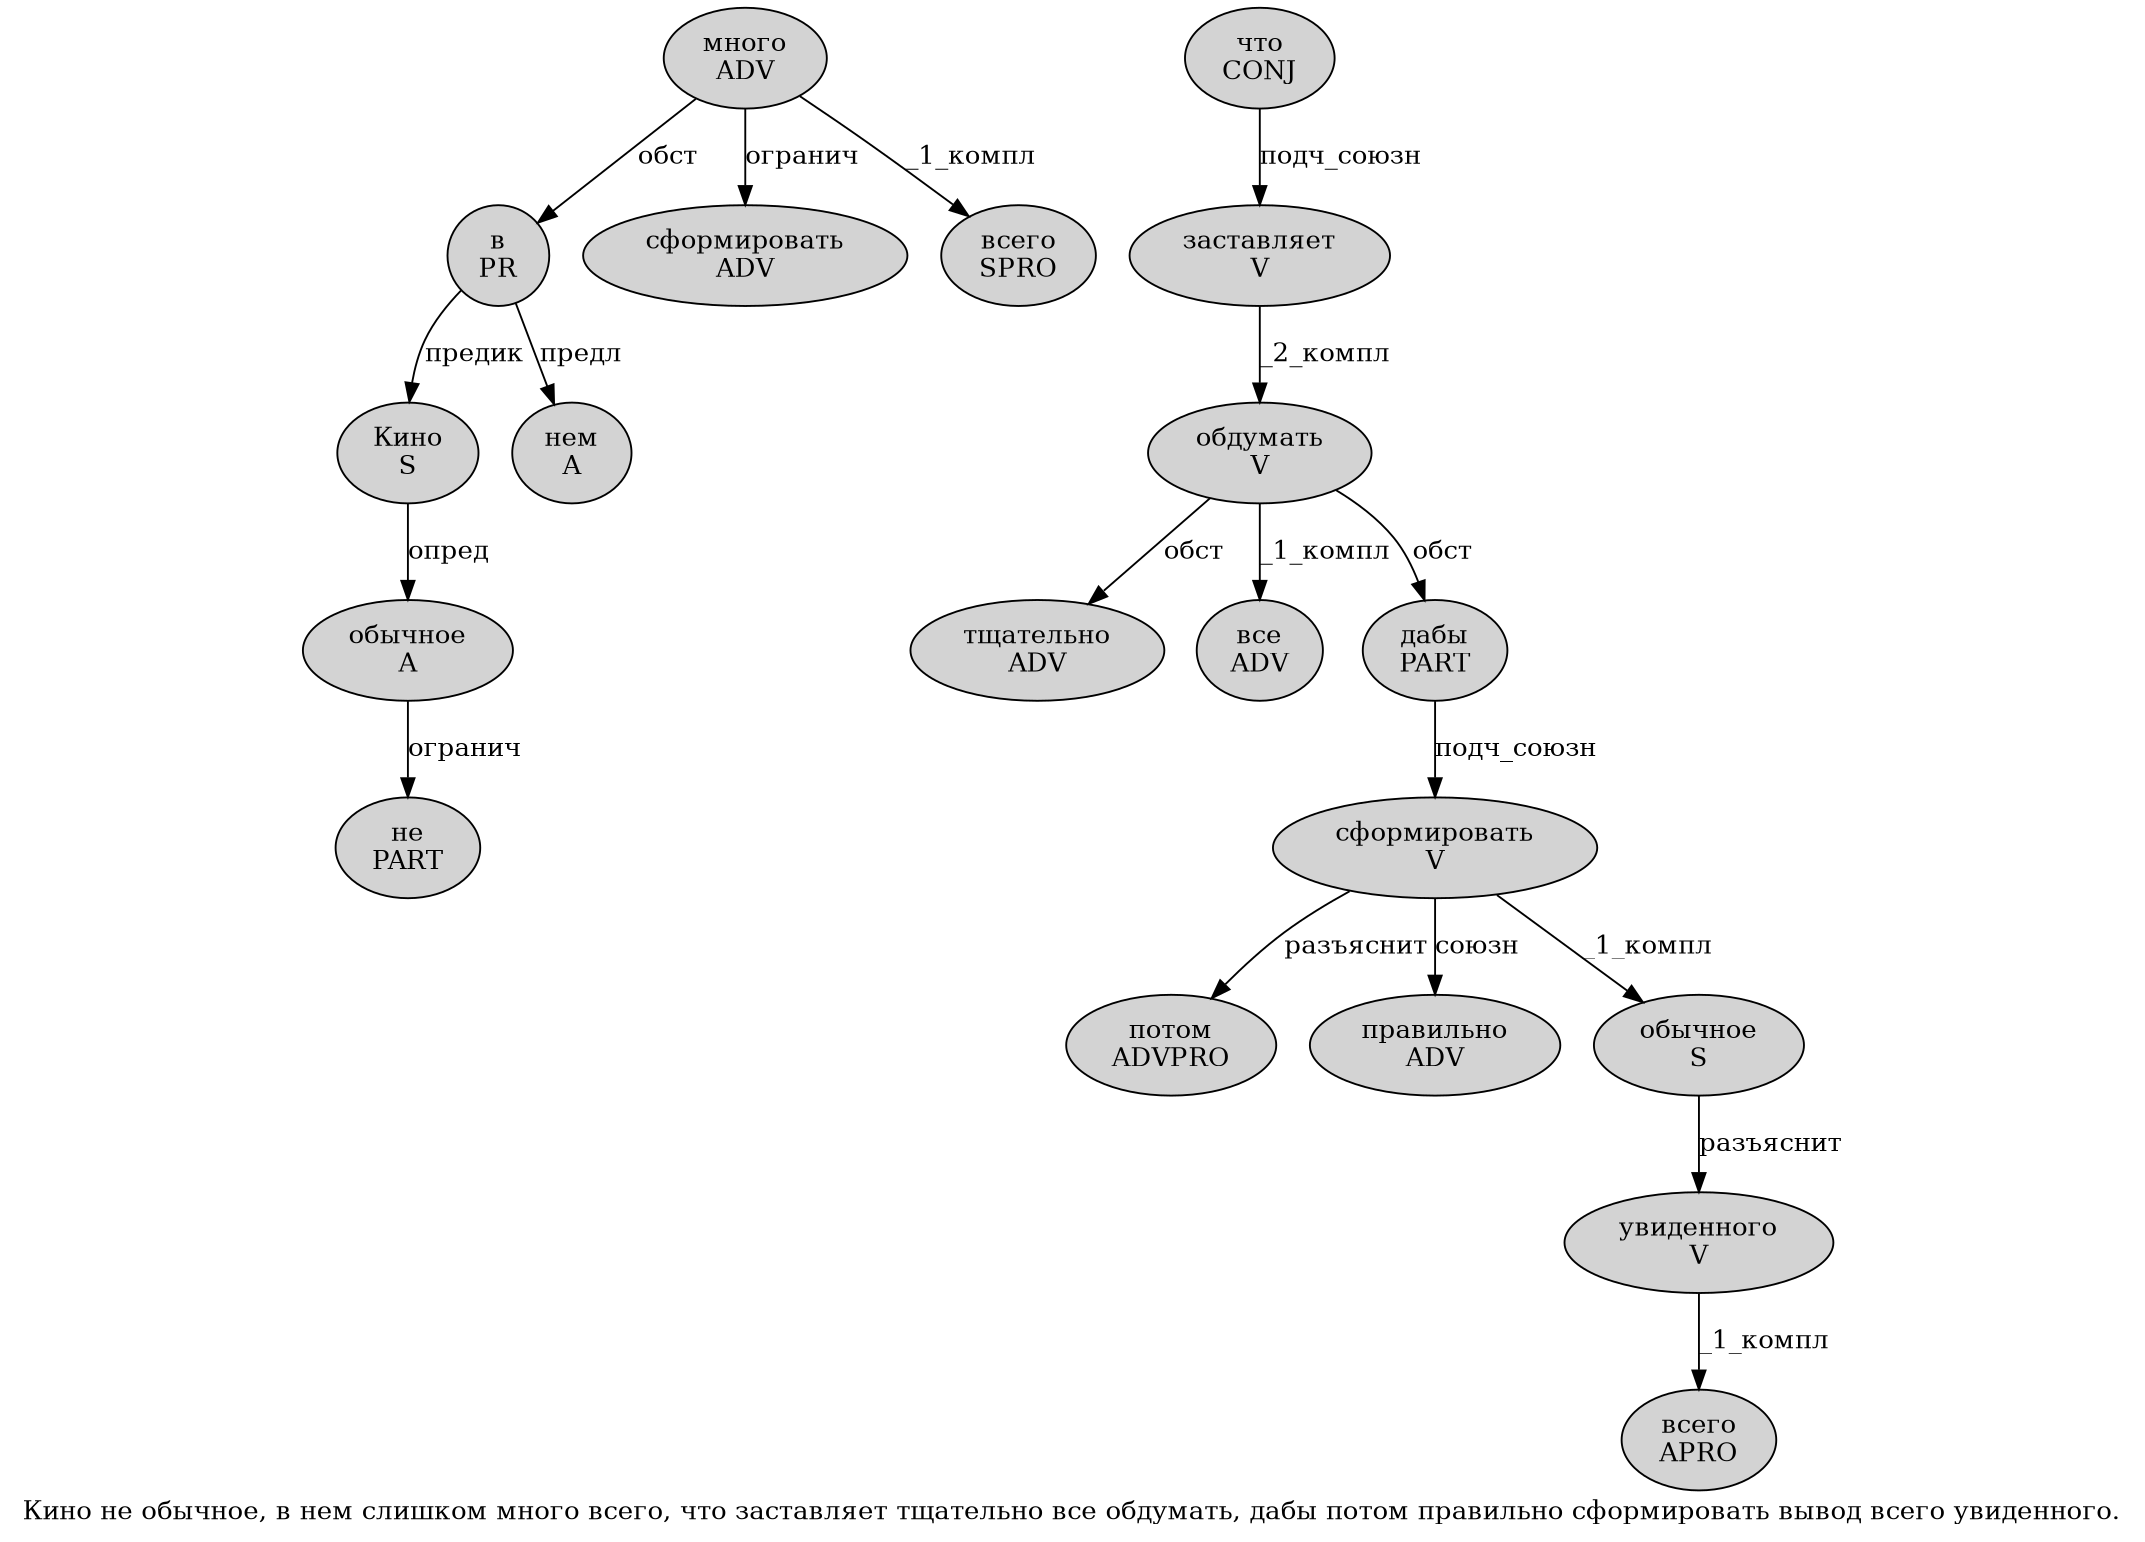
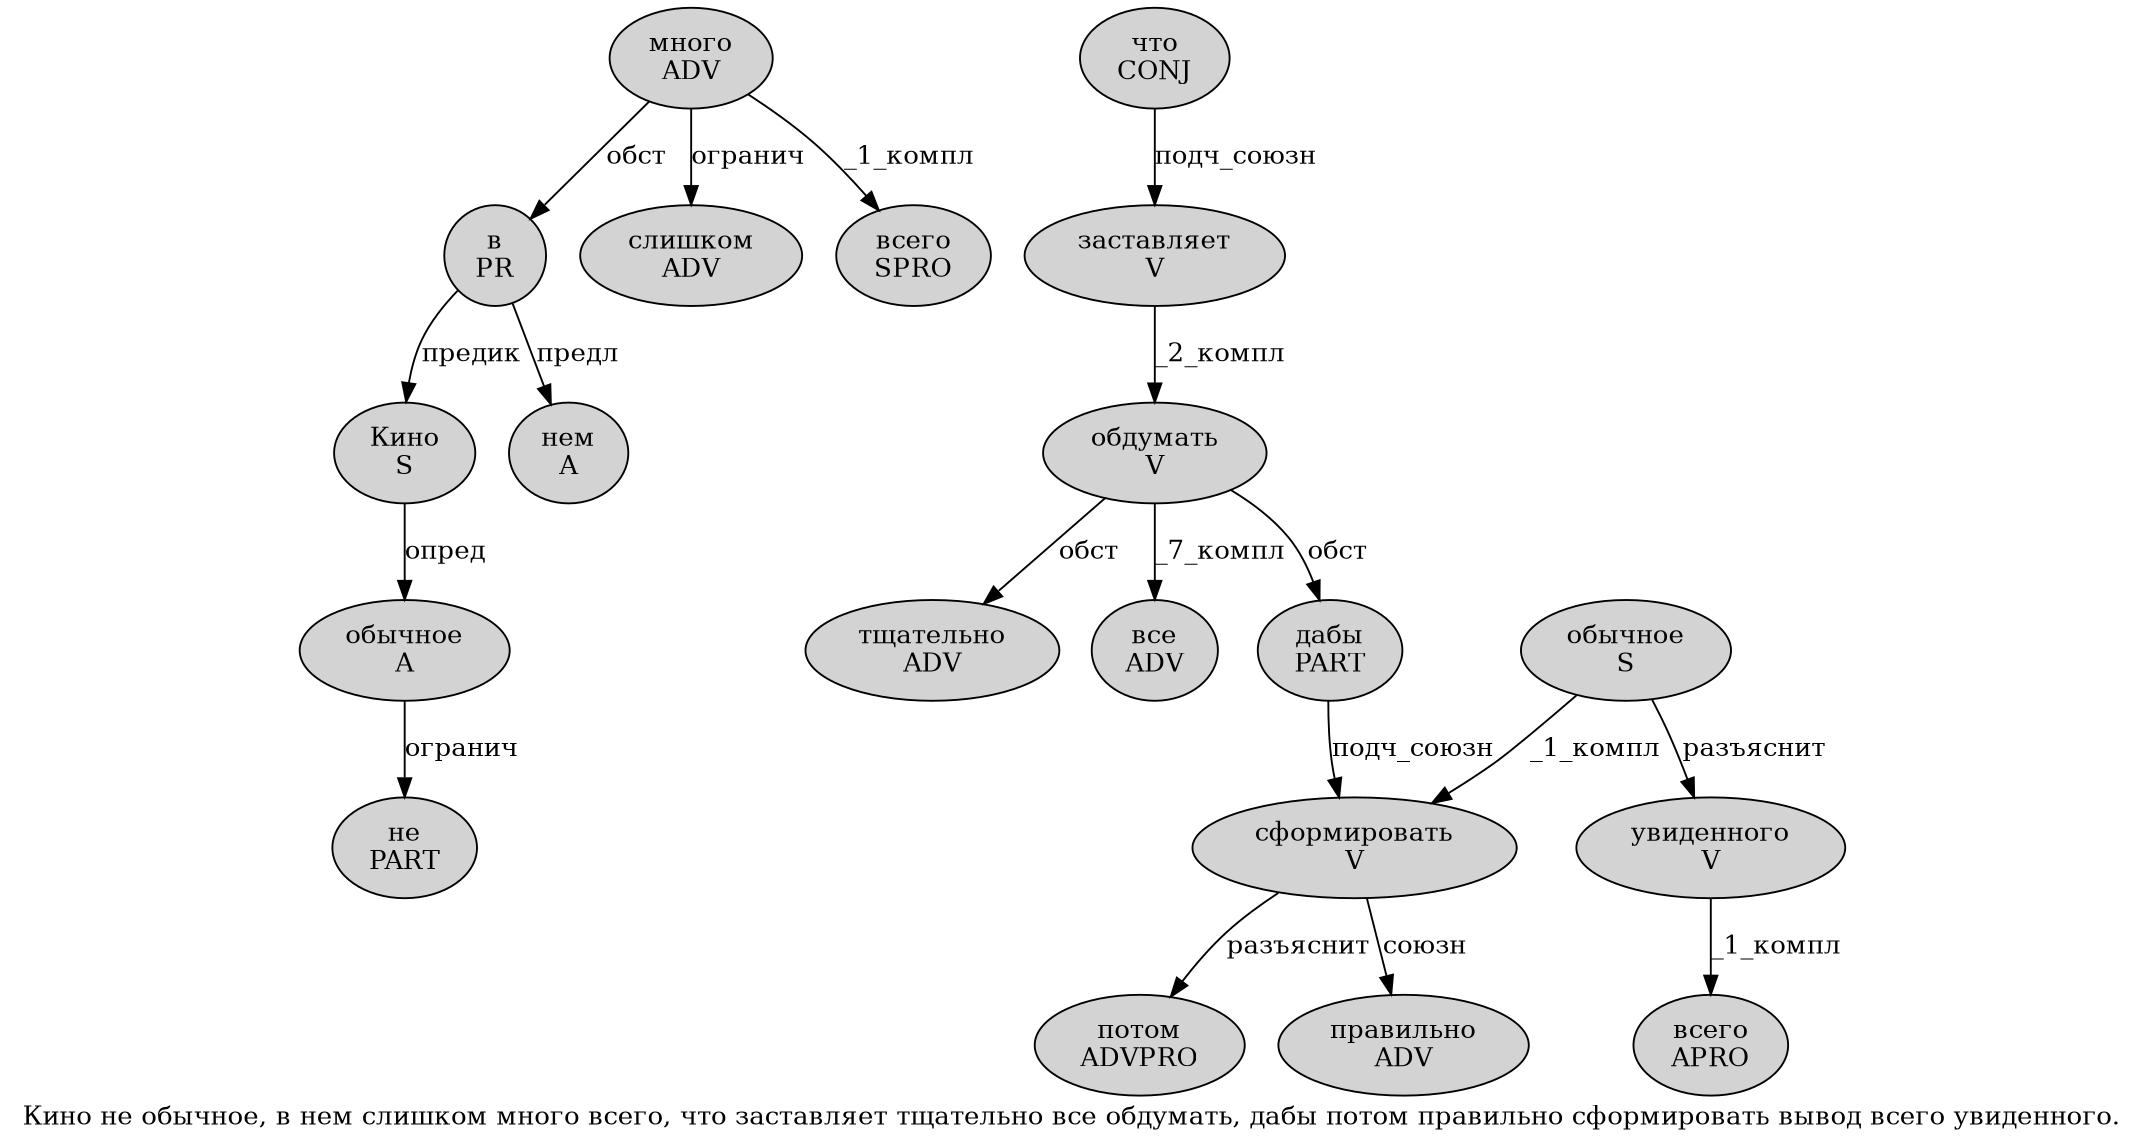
node "сформировать ADV": label "сформировать ADV" -> "слишком ADV"
edge "обдумать V" -> "все ADV": label "_1_компл" -> "_7_компл"
edge "сформировать V" -> "обычное S": reversed
